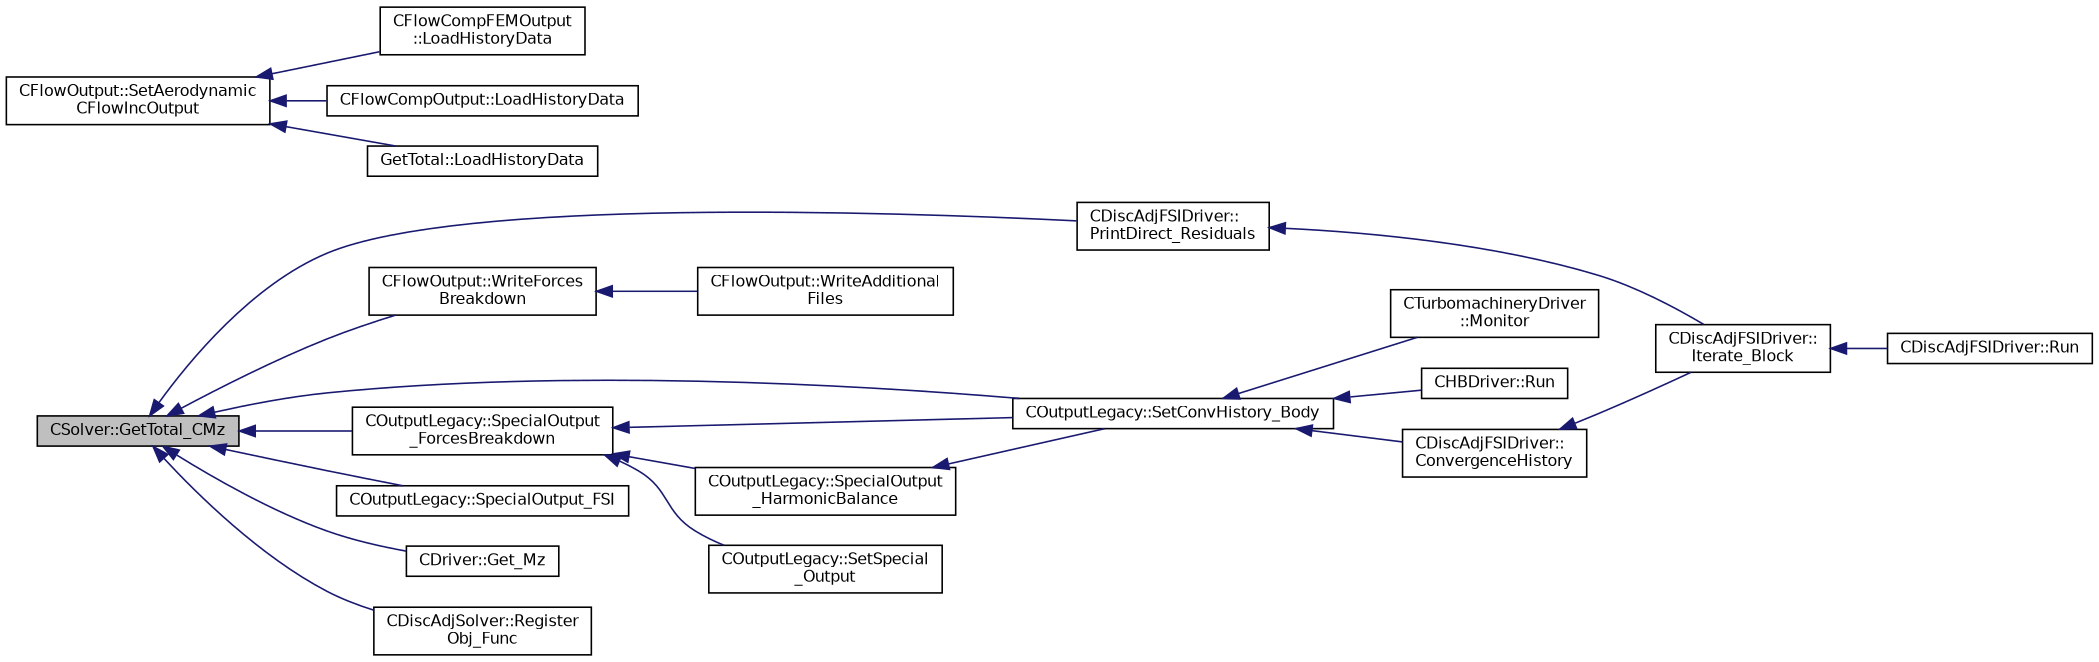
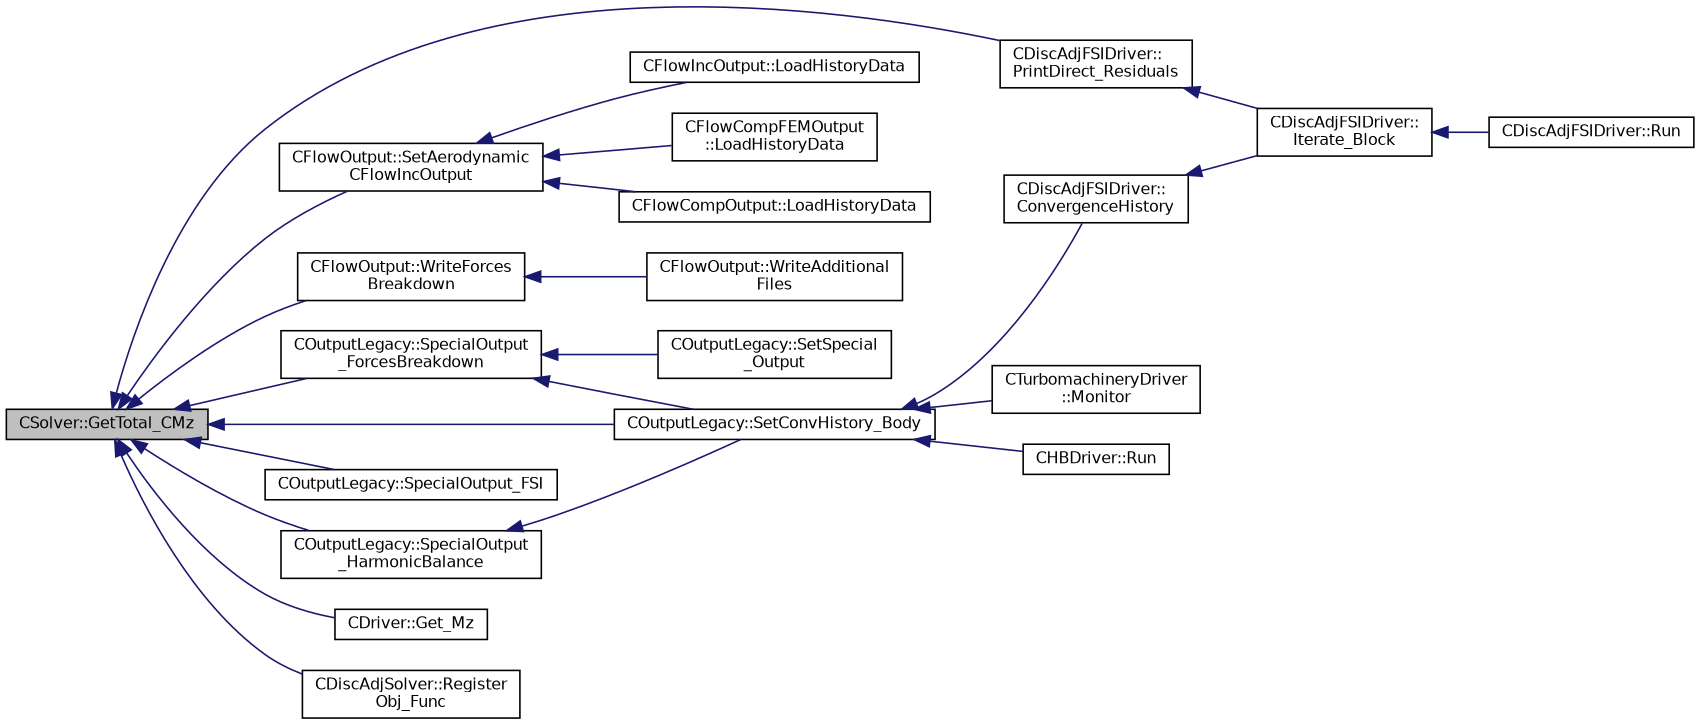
node "GetTotal::LoadHistoryData": label "GetTotal::LoadHistoryData" -> "CFlowIncOutput::LoadHistoryData"
edge "CFlowOutput::SetAerodynamic CFlowIncOutput" -> "CSolver::GetTotal_CMz": added
edge "COutputLegacy::SpecialOutput _HarmonicBalance" -> "COutputLegacy::SpecialOutput _ForcesBreakdown": now "COutputLegacy::SpecialOutput _HarmonicBalance" -> "CSolver::GetTotal_CMz"
